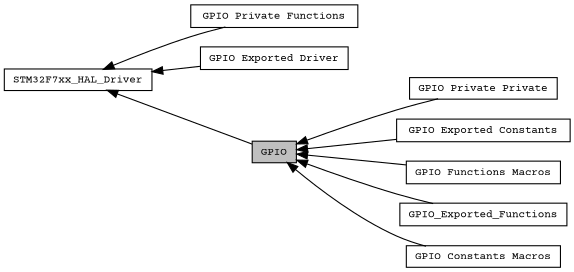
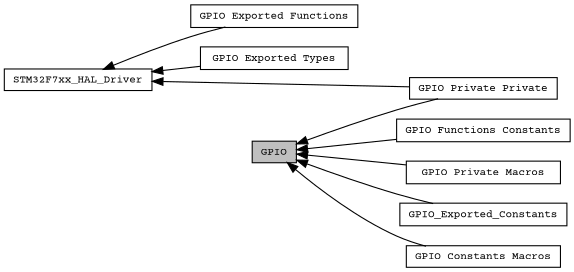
node "GPIO Private Functions": label "GPIO Private Functions" -> "GPIO Exported Functions"
node "GPIO Exported Driver": label "GPIO Exported Driver" -> "GPIO Exported Types"
edge "GPIO" -> "STM32F7xx_HAL_Driver": now "GPIO Private Private" -> "STM32F7xx_HAL_Driver"
node "GPIO Exported Constants": label "GPIO Exported Constants" -> "GPIO Functions Constants"
node "GPIO Functions Macros": label "GPIO Functions Macros" -> "GPIO Private Macros"
node "GPIO_Exported_Functions": label "GPIO_Exported_Functions" -> "GPIO_Exported_Constants"
